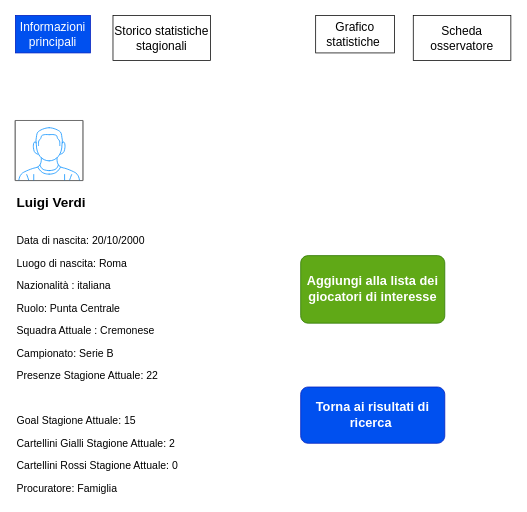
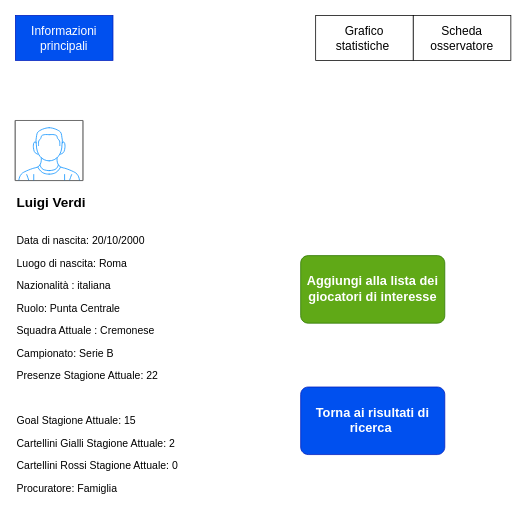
node "Informazioni principali": size 75x38 -> 98x45
node "Grafico statistiche": size 79x38 -> 98x45
node "Storico statistiche stagionali": removed
node "Torna ai risultati di ricerca": size 144x56 -> 144x68
